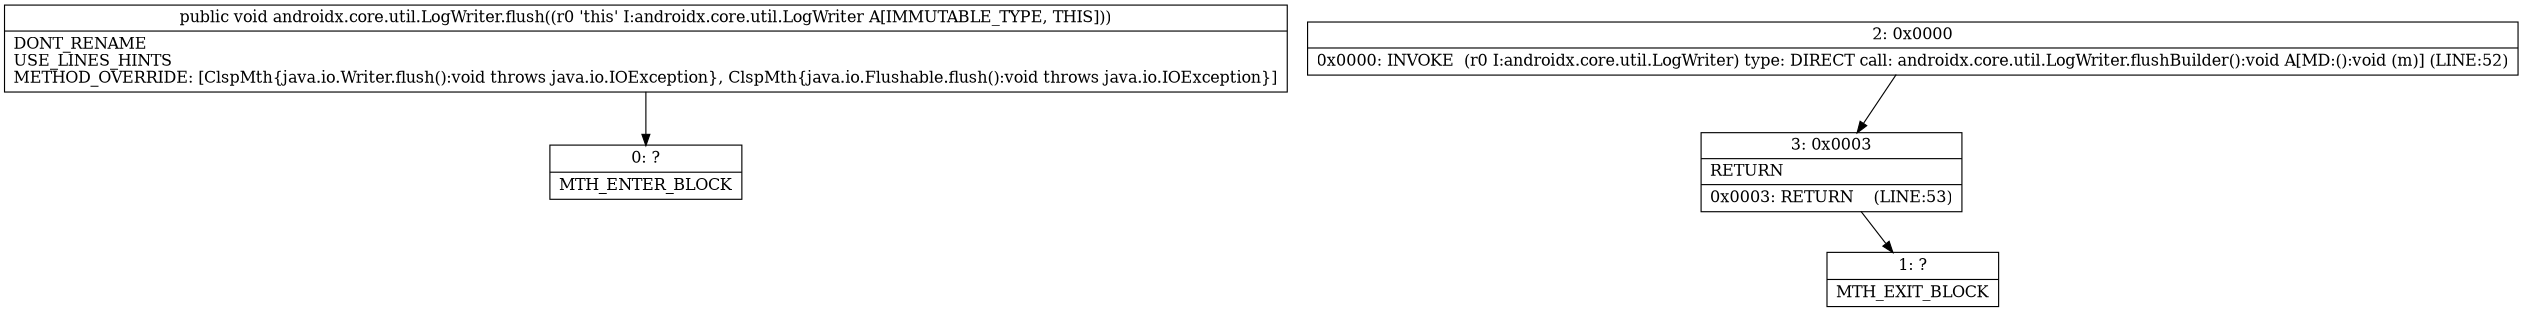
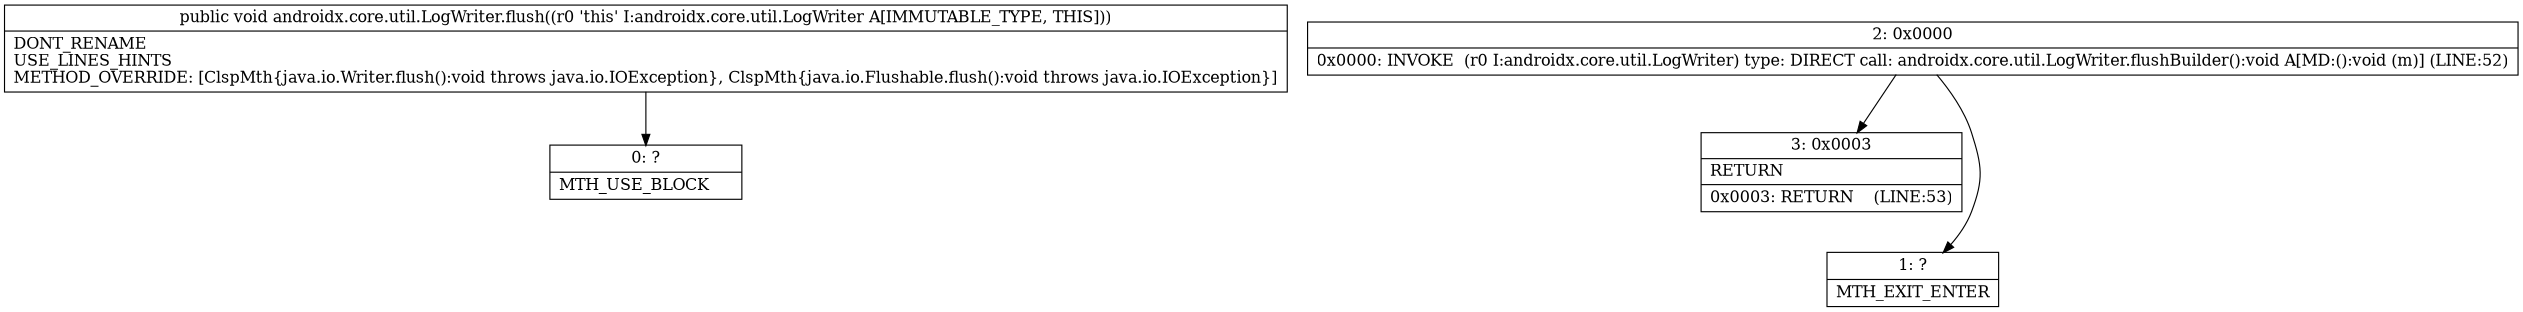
node "0: ?": text "MTH_ENTER_BLOCK" -> "MTH_USE_BLOCK"
edge "3: 0x0003" -> "1: ?": now "2: 0x0000" -> "1: ?"
node "1: ?": text "MTH_EXIT_BLOCK" -> "MTH_EXIT_ENTER"
